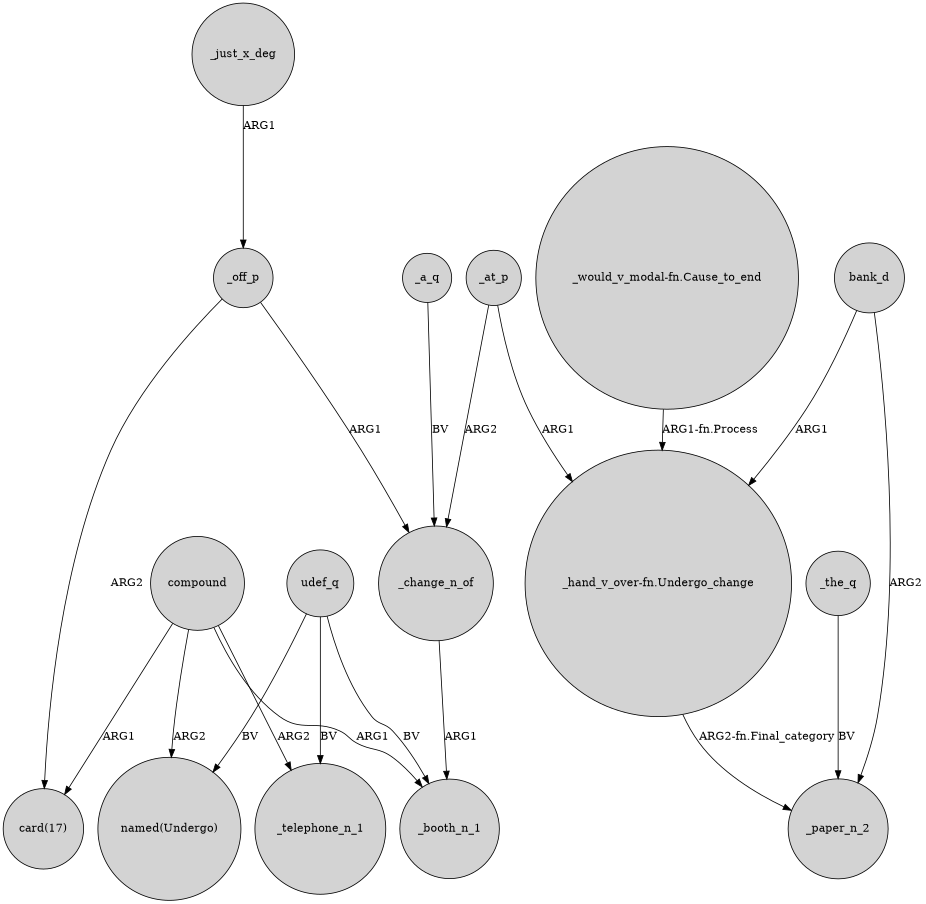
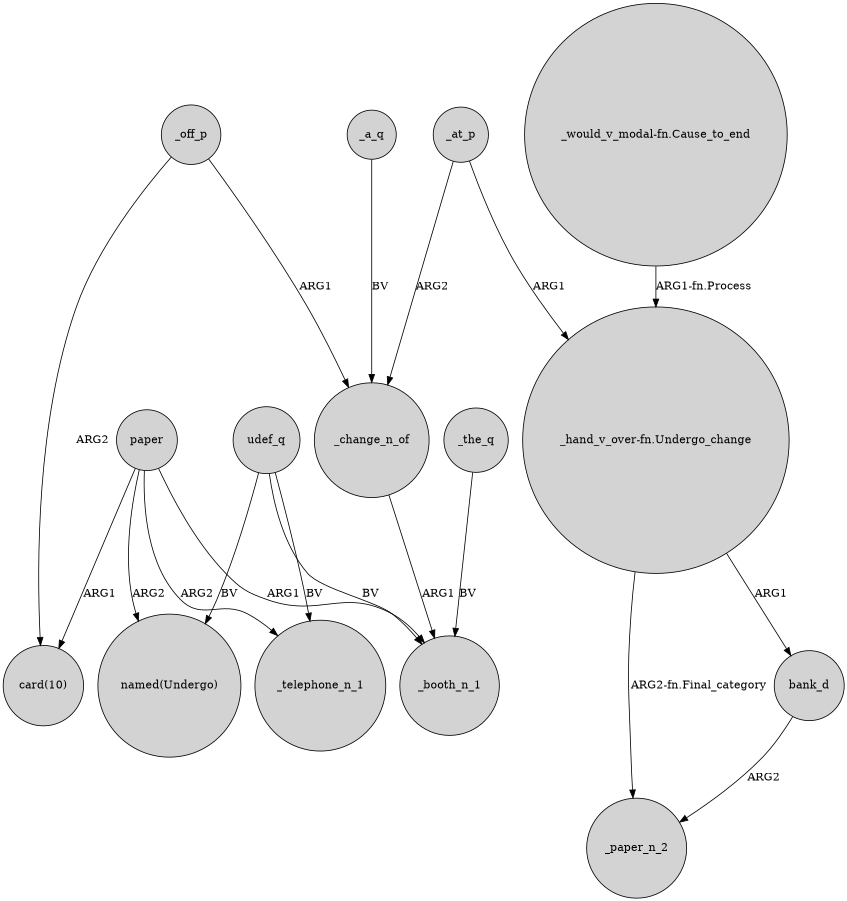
node "_just_x_deg": removed
edge "bank_d" -> "_hand_v_over-fn.Undergo_change": reversed
node "compound": label "compound" -> "paper"
edge "_the_q" -> "_paper_n_2": now "_the_q" -> "_booth_n_1"
node "card(17)": label "card(17)" -> "card(10)"
